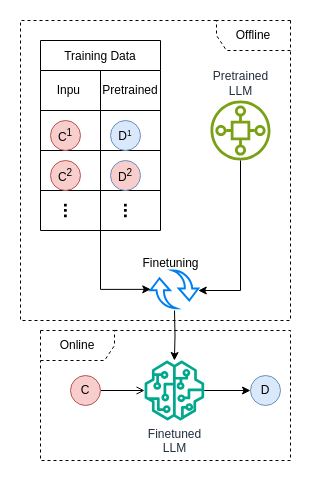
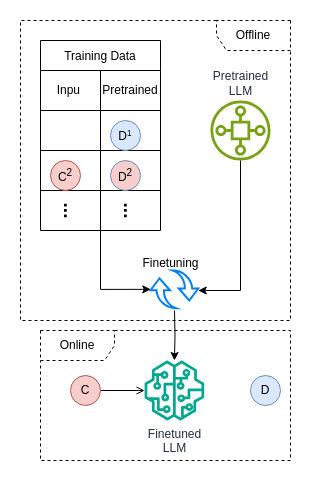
node "C1": removed
edge "Finetuned LLM" -> "D": removed
